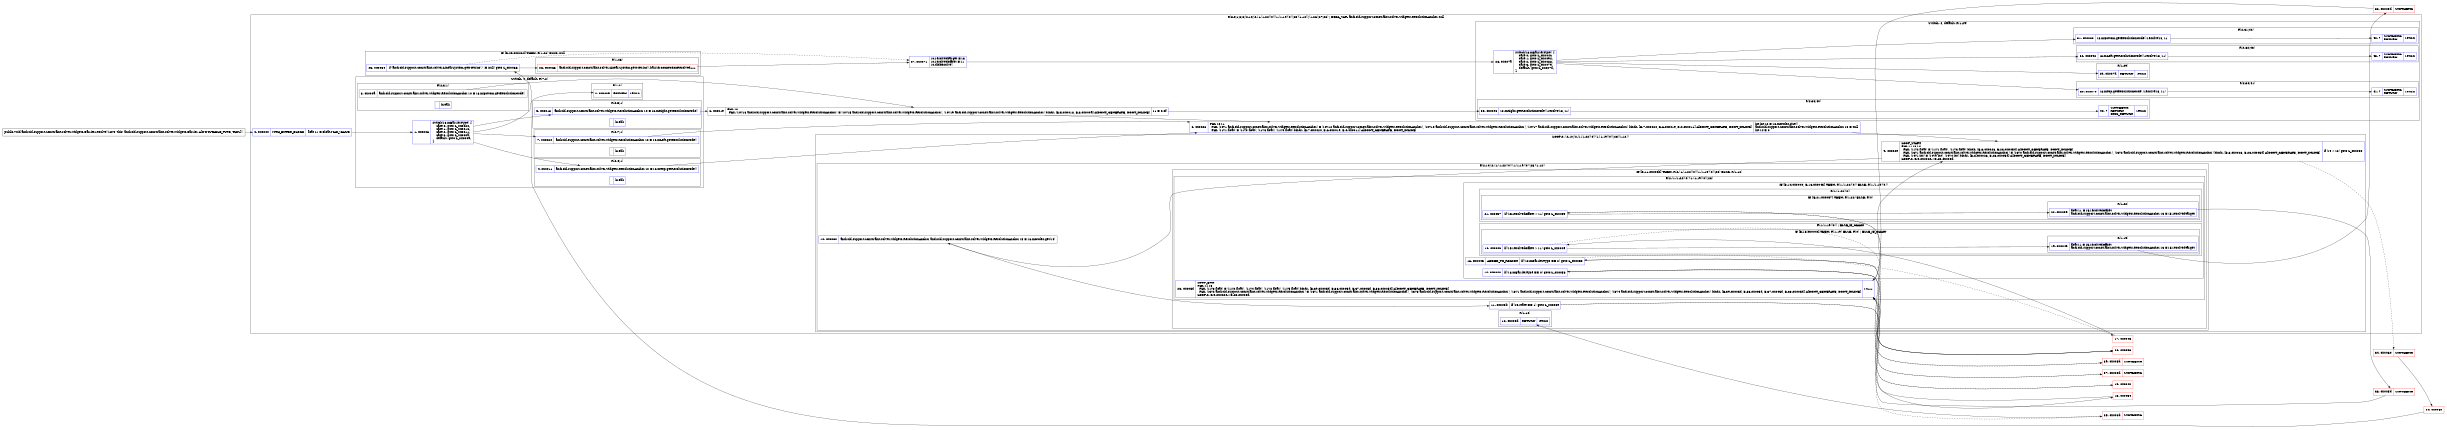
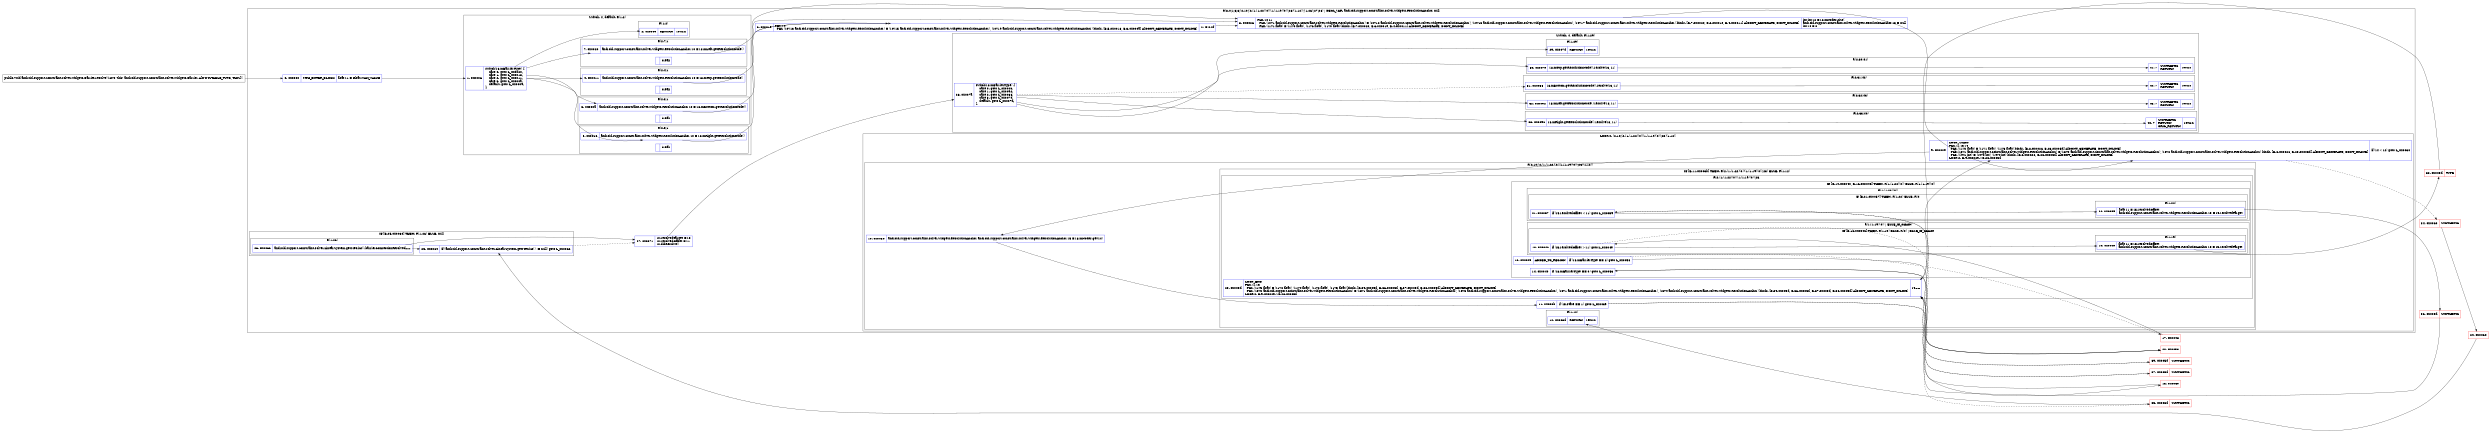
node "38: 0x005d": text "SYNTHETIC" -> "TYPE"
edge "28: 0x007a" -> "31: 0x0088": style solid -> dashed
edge "25: 0x0064" -> "26: 0x0066": reversed
node "26: 0x0066": color red -> blue
cluster "Switch: 4, default: R(7:2)": label "Switch: 4, default: R(7:2)" -> "Switch: 4, default: R(1:2)"
edge "1: 0x0006" -> "3: 0x000a": added
edge "6: 0x001e" -> "33: 0x009c": now "28: 0x007a" -> "33: 0x009c"
node "15: 0x0042": removed
